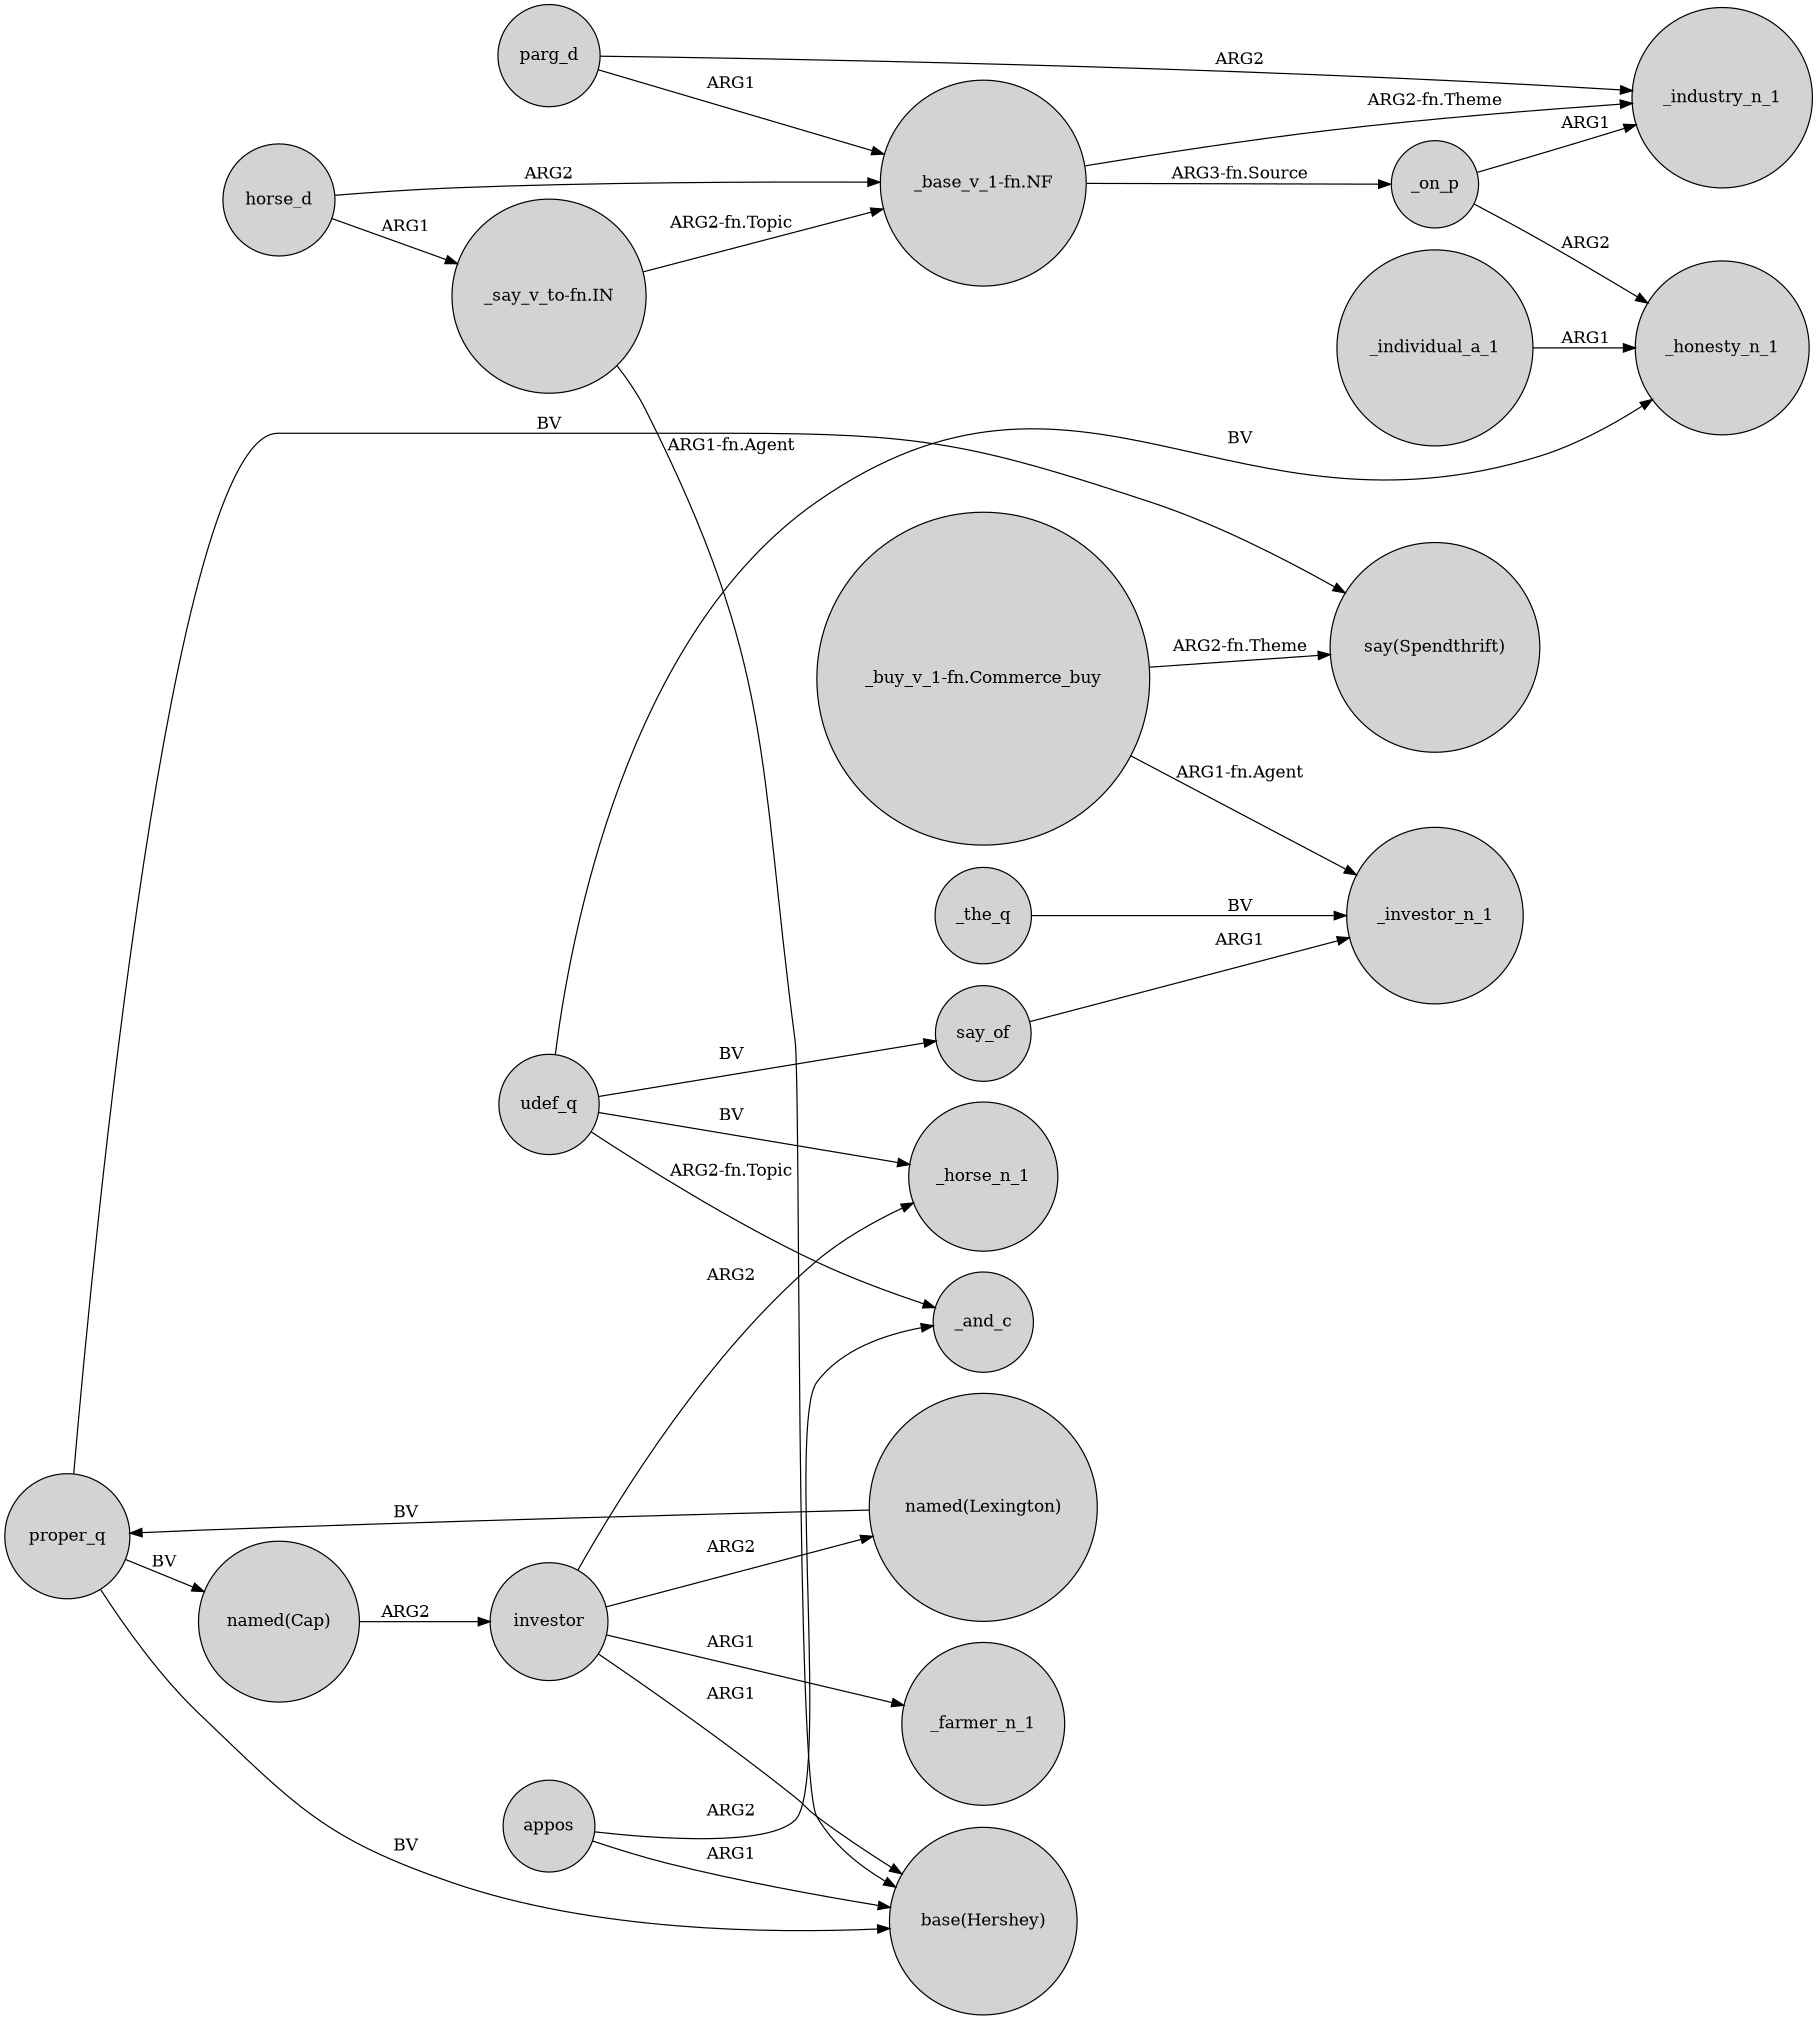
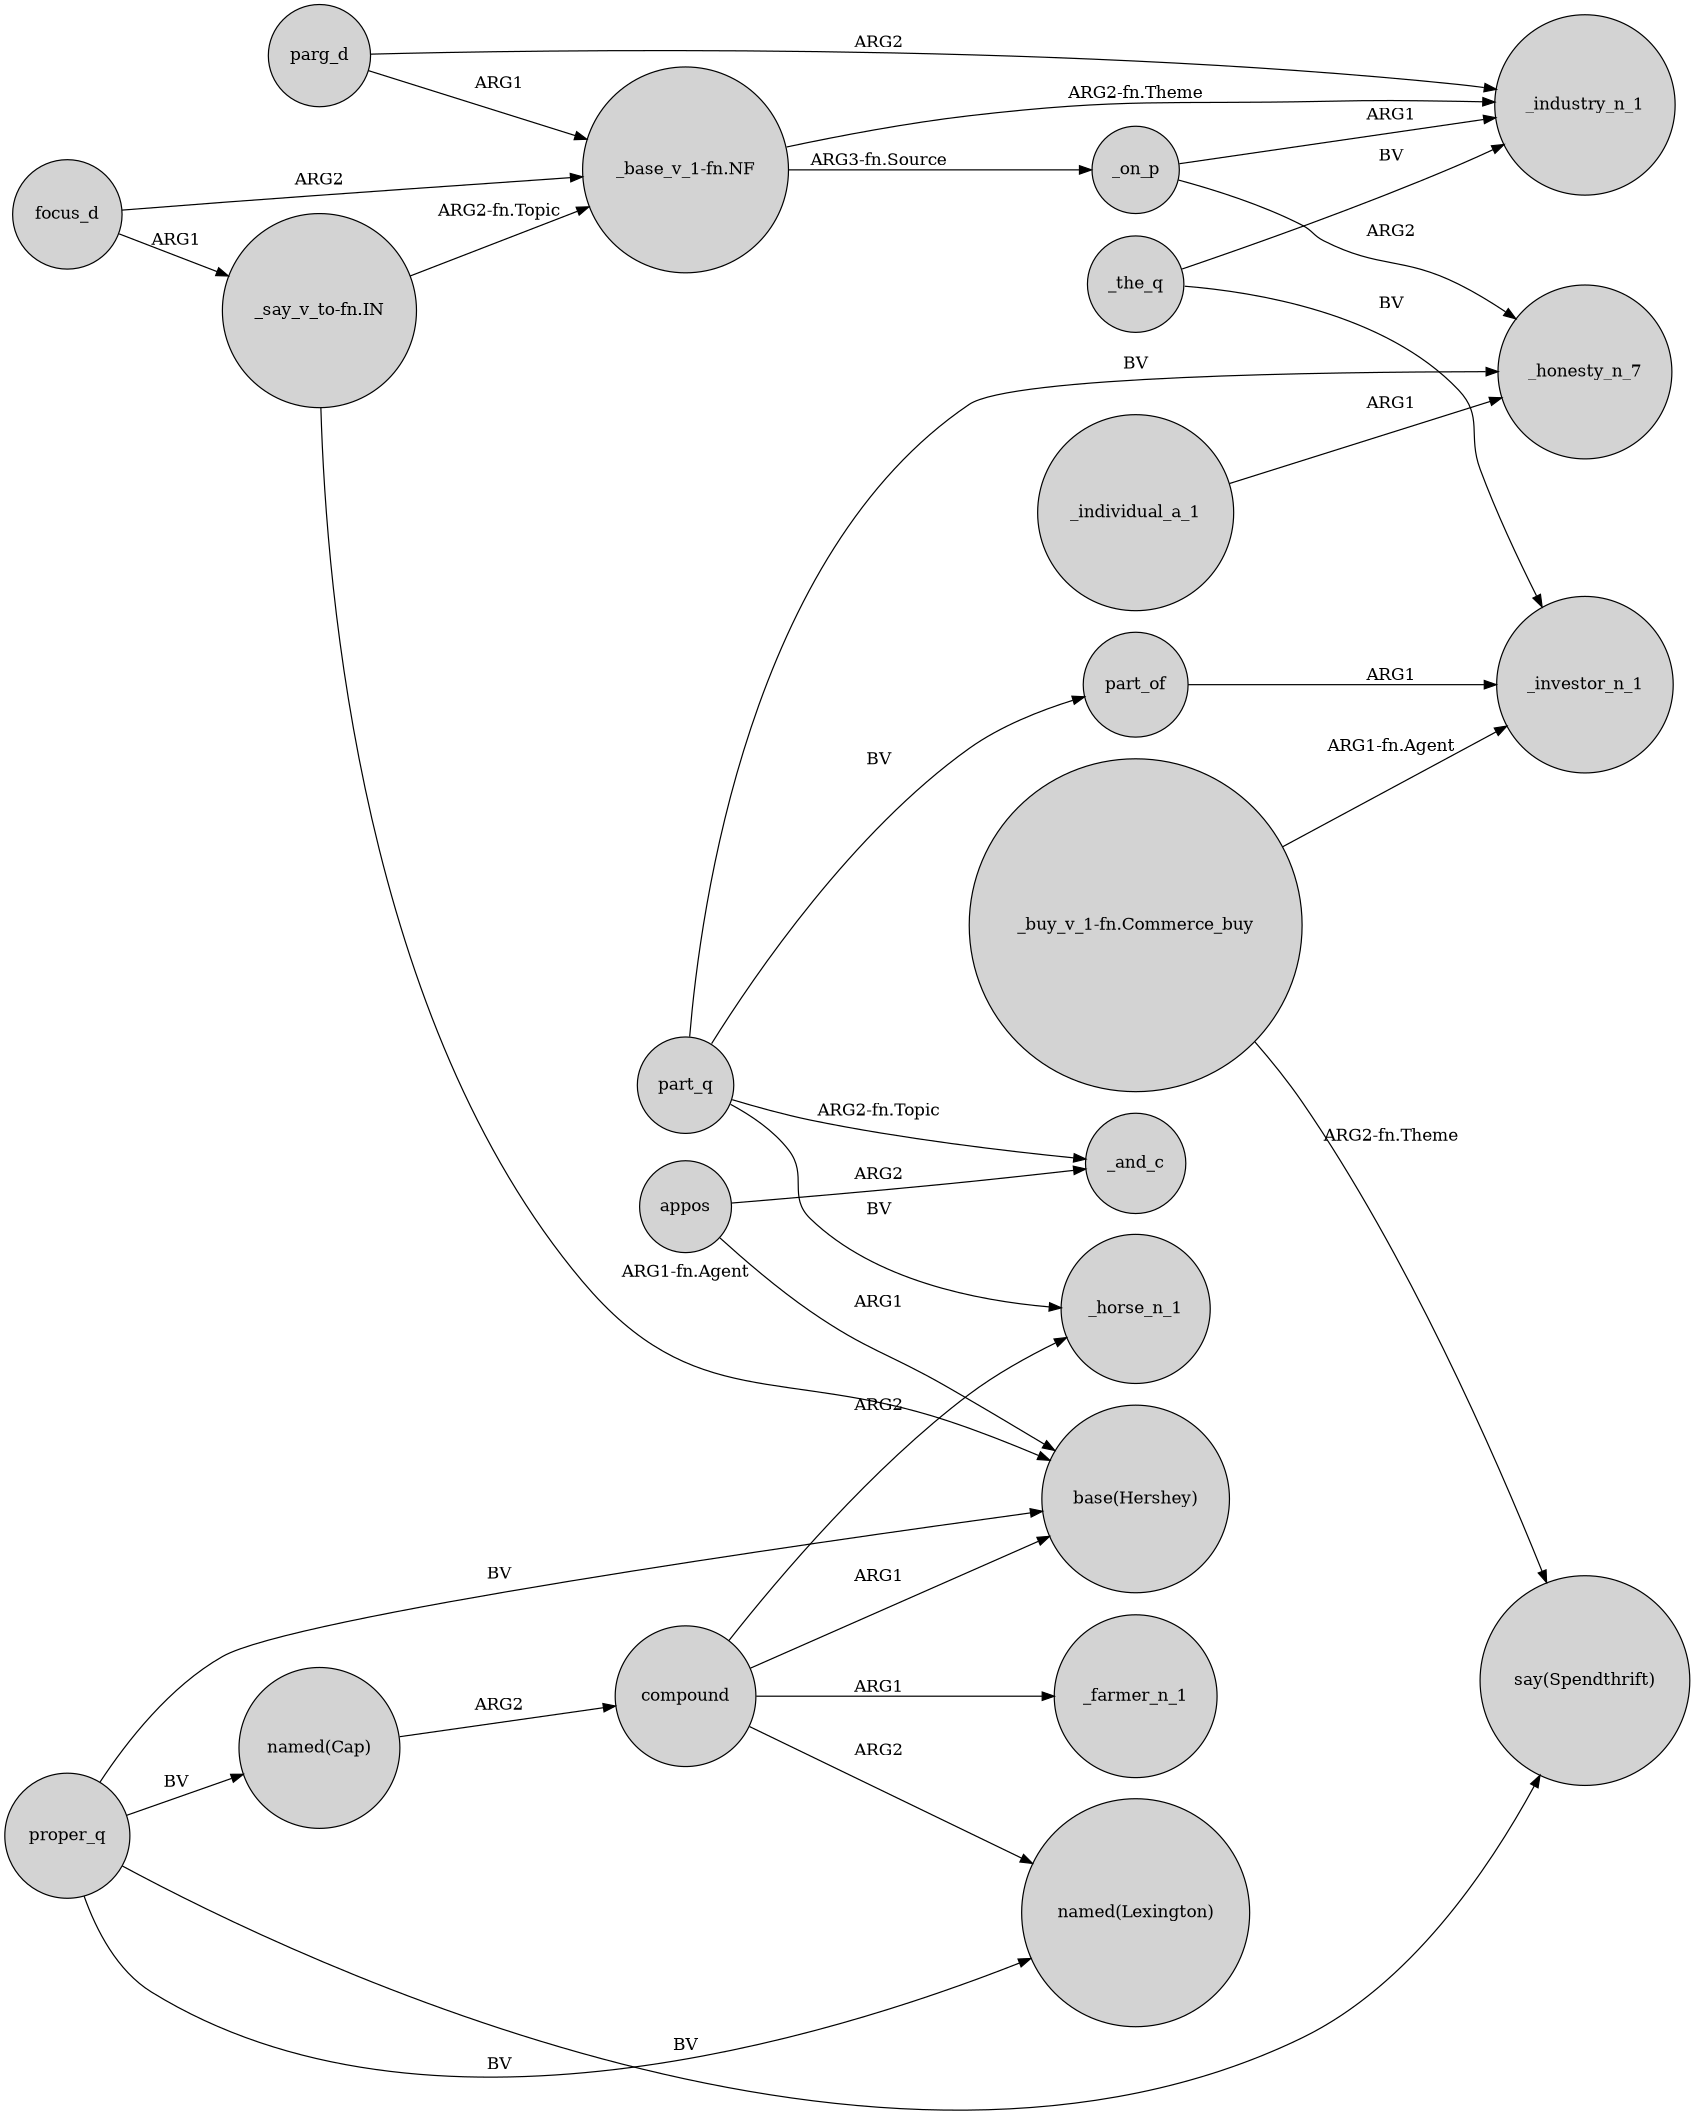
node "horse_d": label "horse_d" -> "focus_d"
edge "_the_q" -> "_industry_n_1": added, label "BV"
node "_honesty_n_1": label "_honesty_n_1" -> "_honesty_n_7"
node "say_of": label "say_of" -> "part_of"
node "udef_q": label "udef_q" -> "part_q"
edge "named(Lexington)" -> "proper_q": reversed
node "investor": label "investor" -> "compound"
